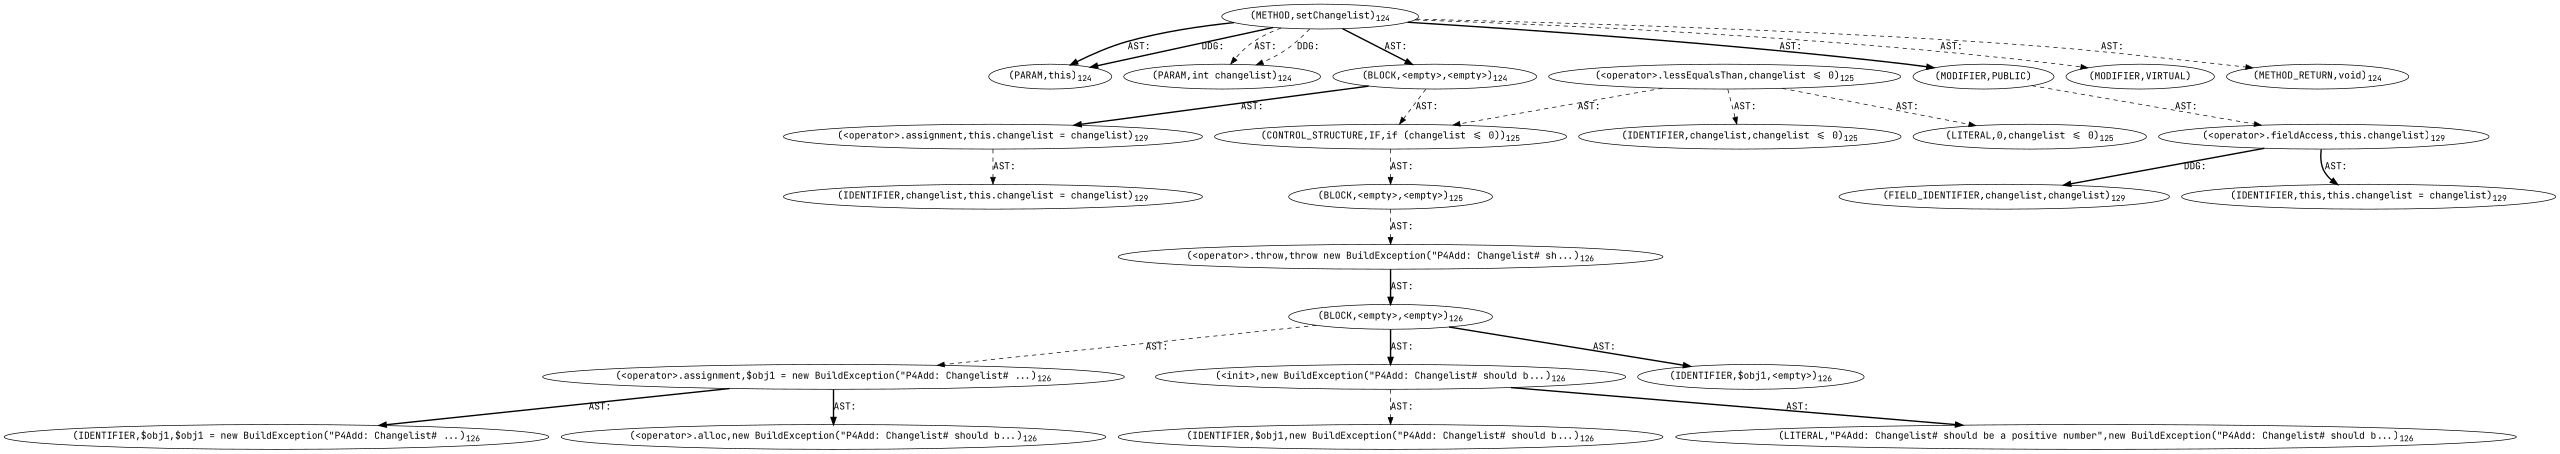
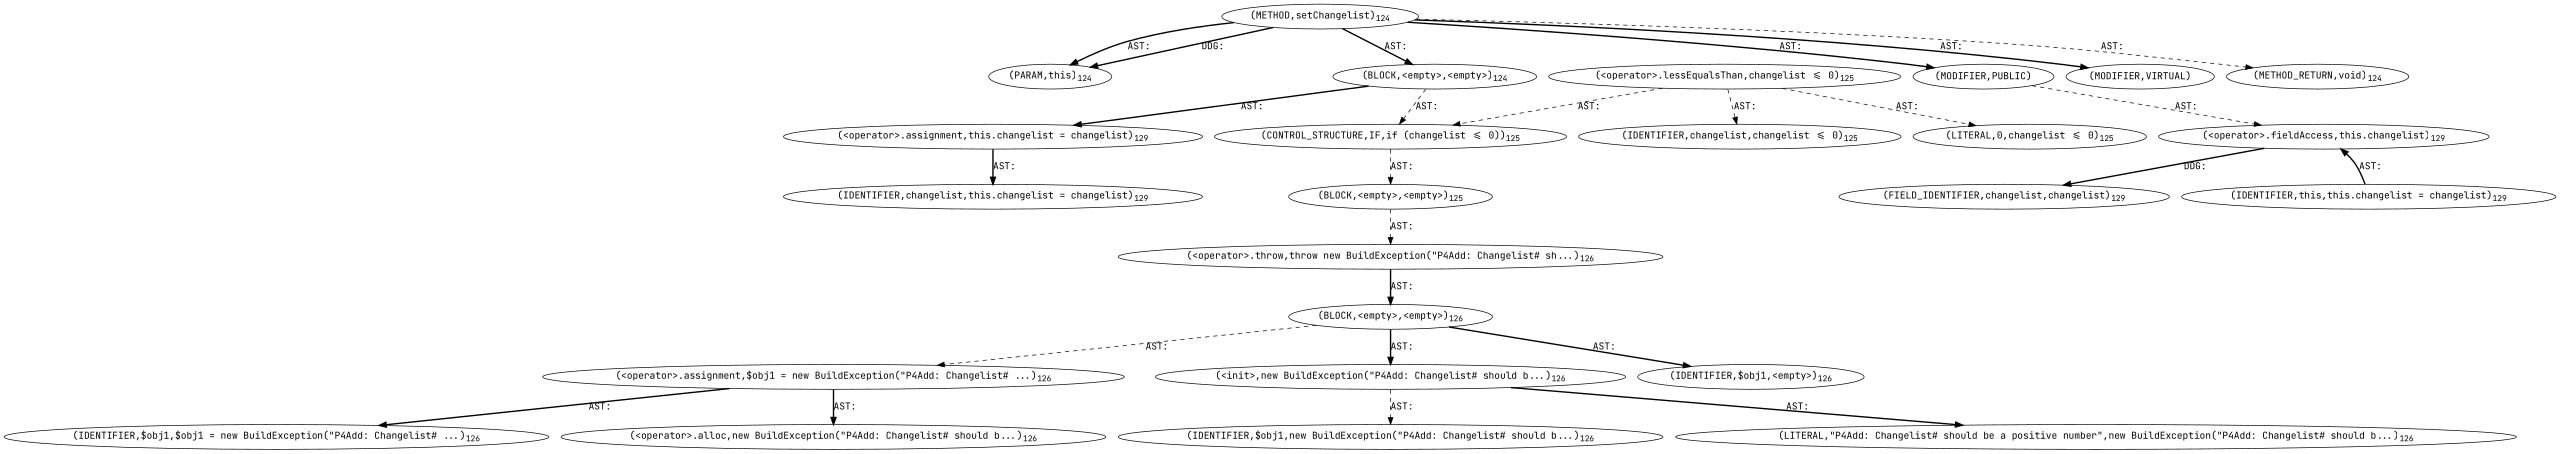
edge "(METHOD,setChangelist)" -> "(MODIFIER,VIRTUAL)": style dashed -> bold
node "(PARAM,int changelist)": removed
edge "(<operator>.assignment,this.changelist = changelist)" -> "(IDENTIFIER,changelist,this.changelist = changelist)": style dashed -> bold
edge "(<operator>.fieldAccess,this.changelist)" -> "(IDENTIFIER,this,this.changelist = changelist)": reversed
